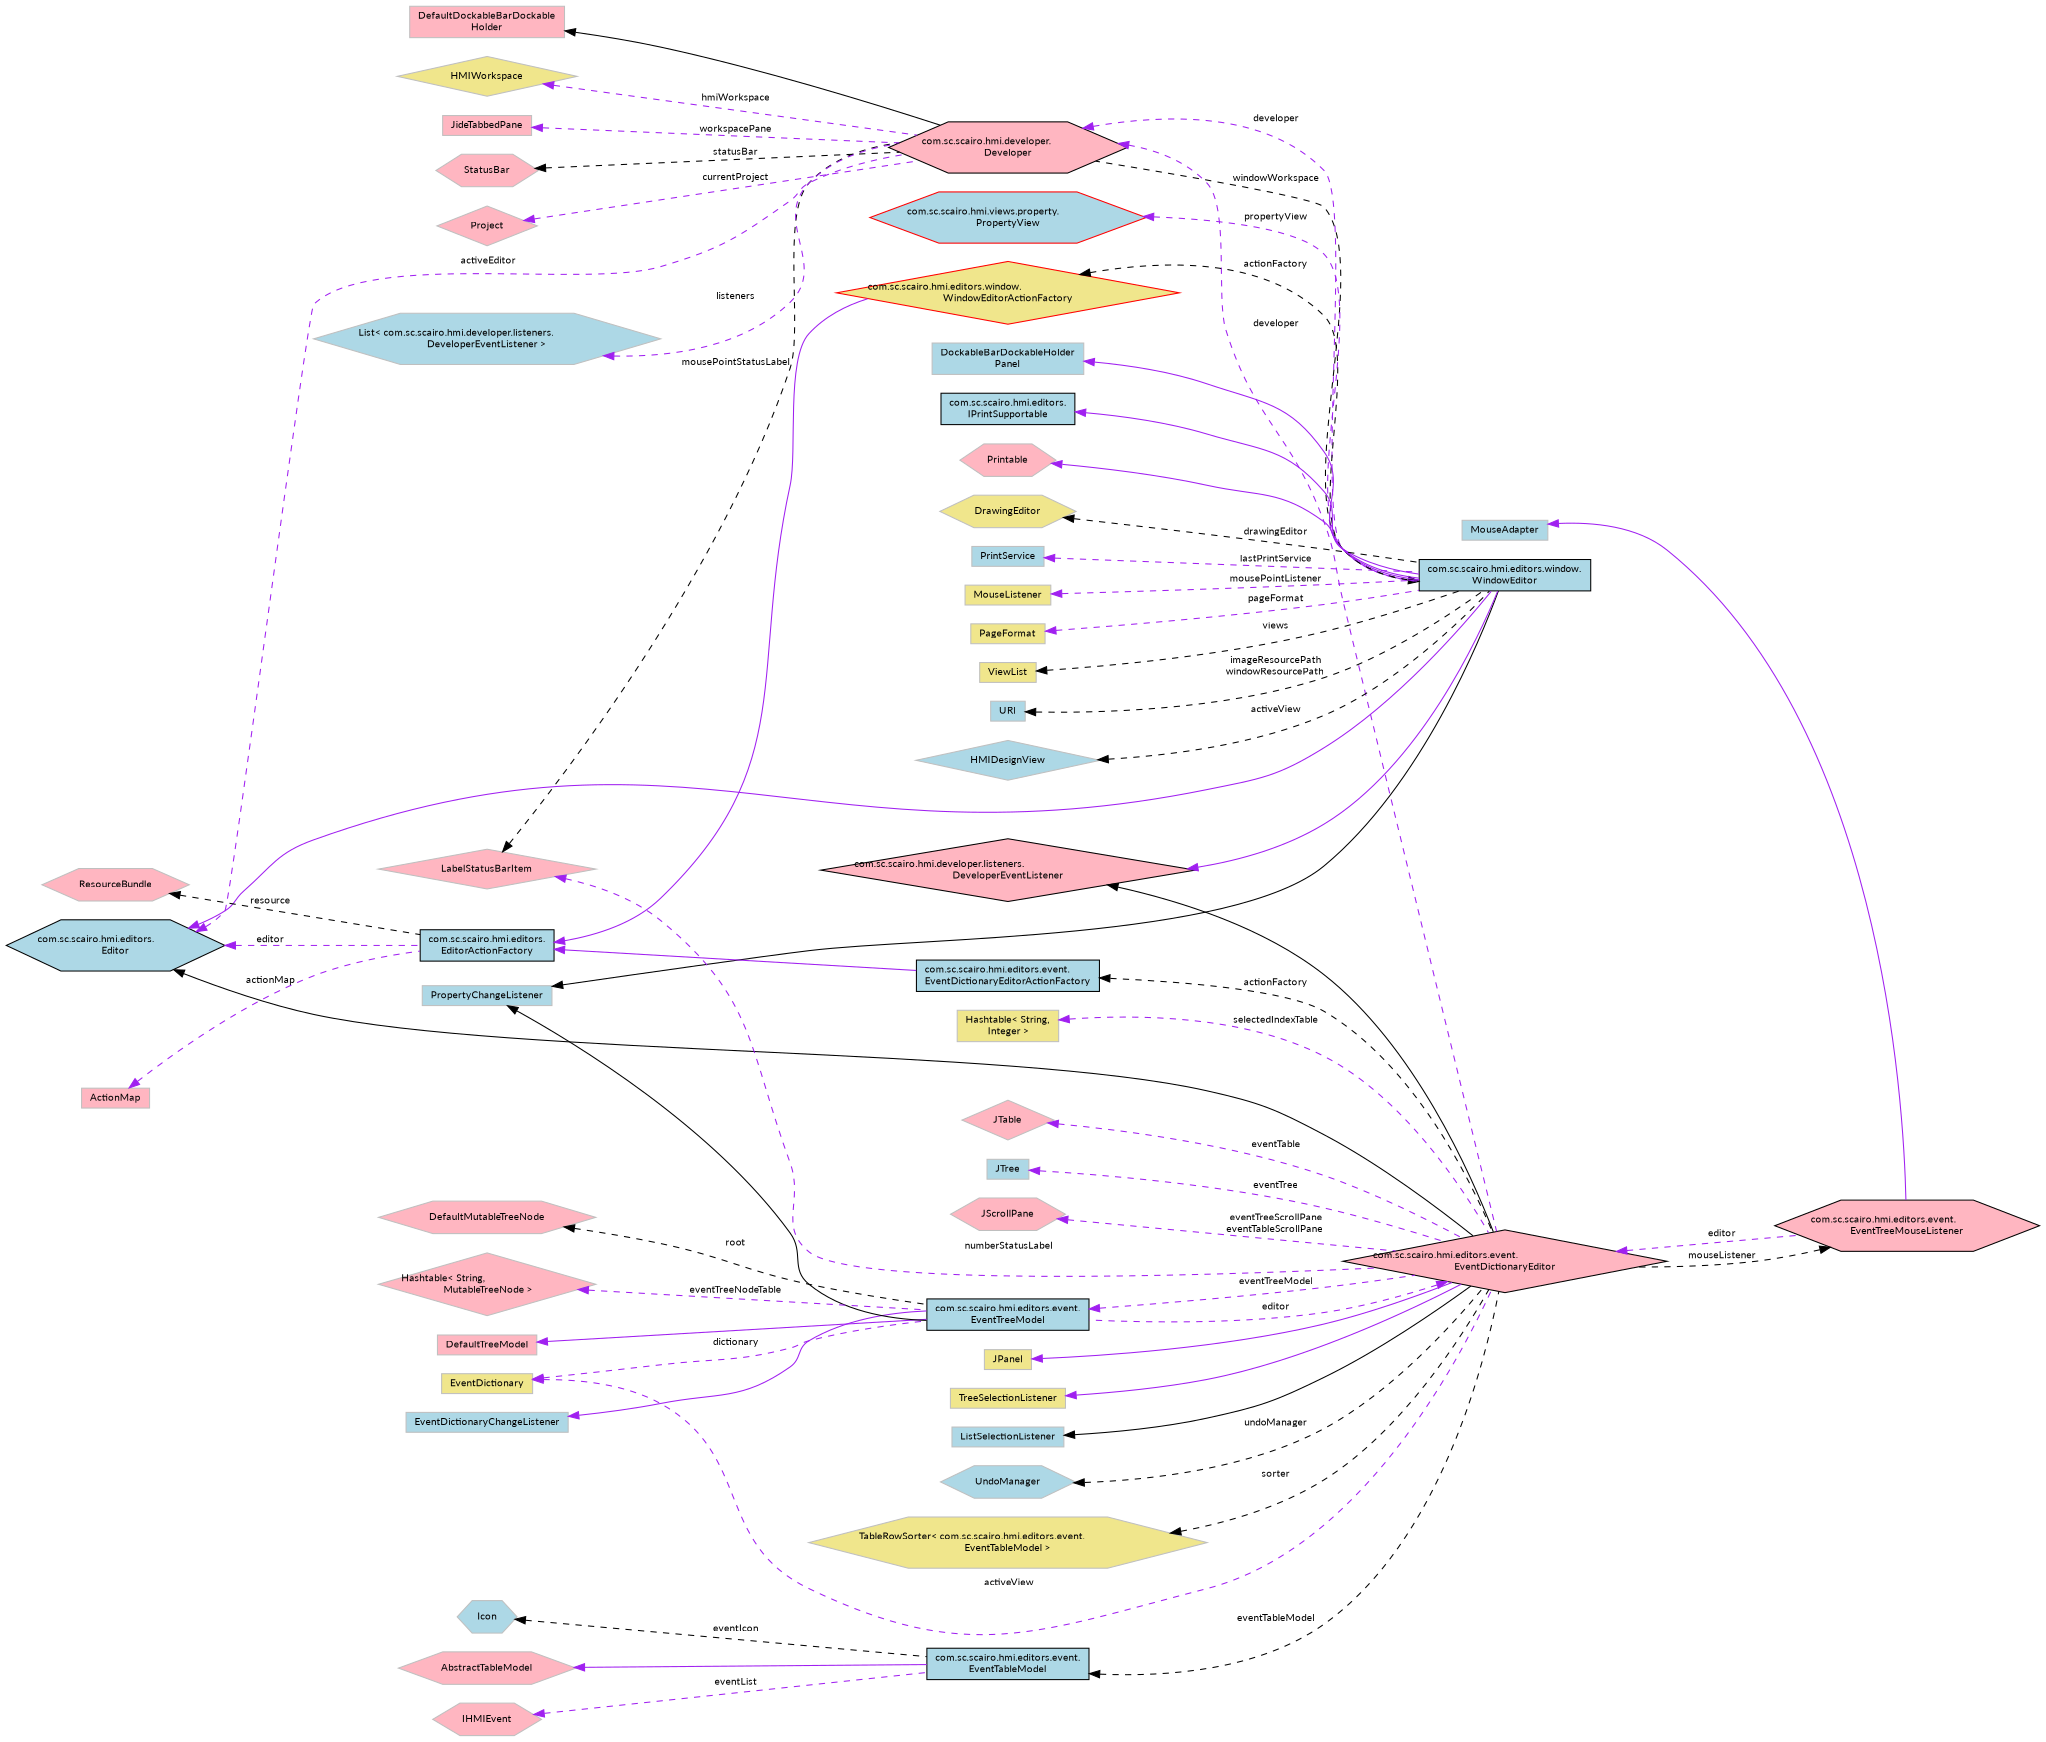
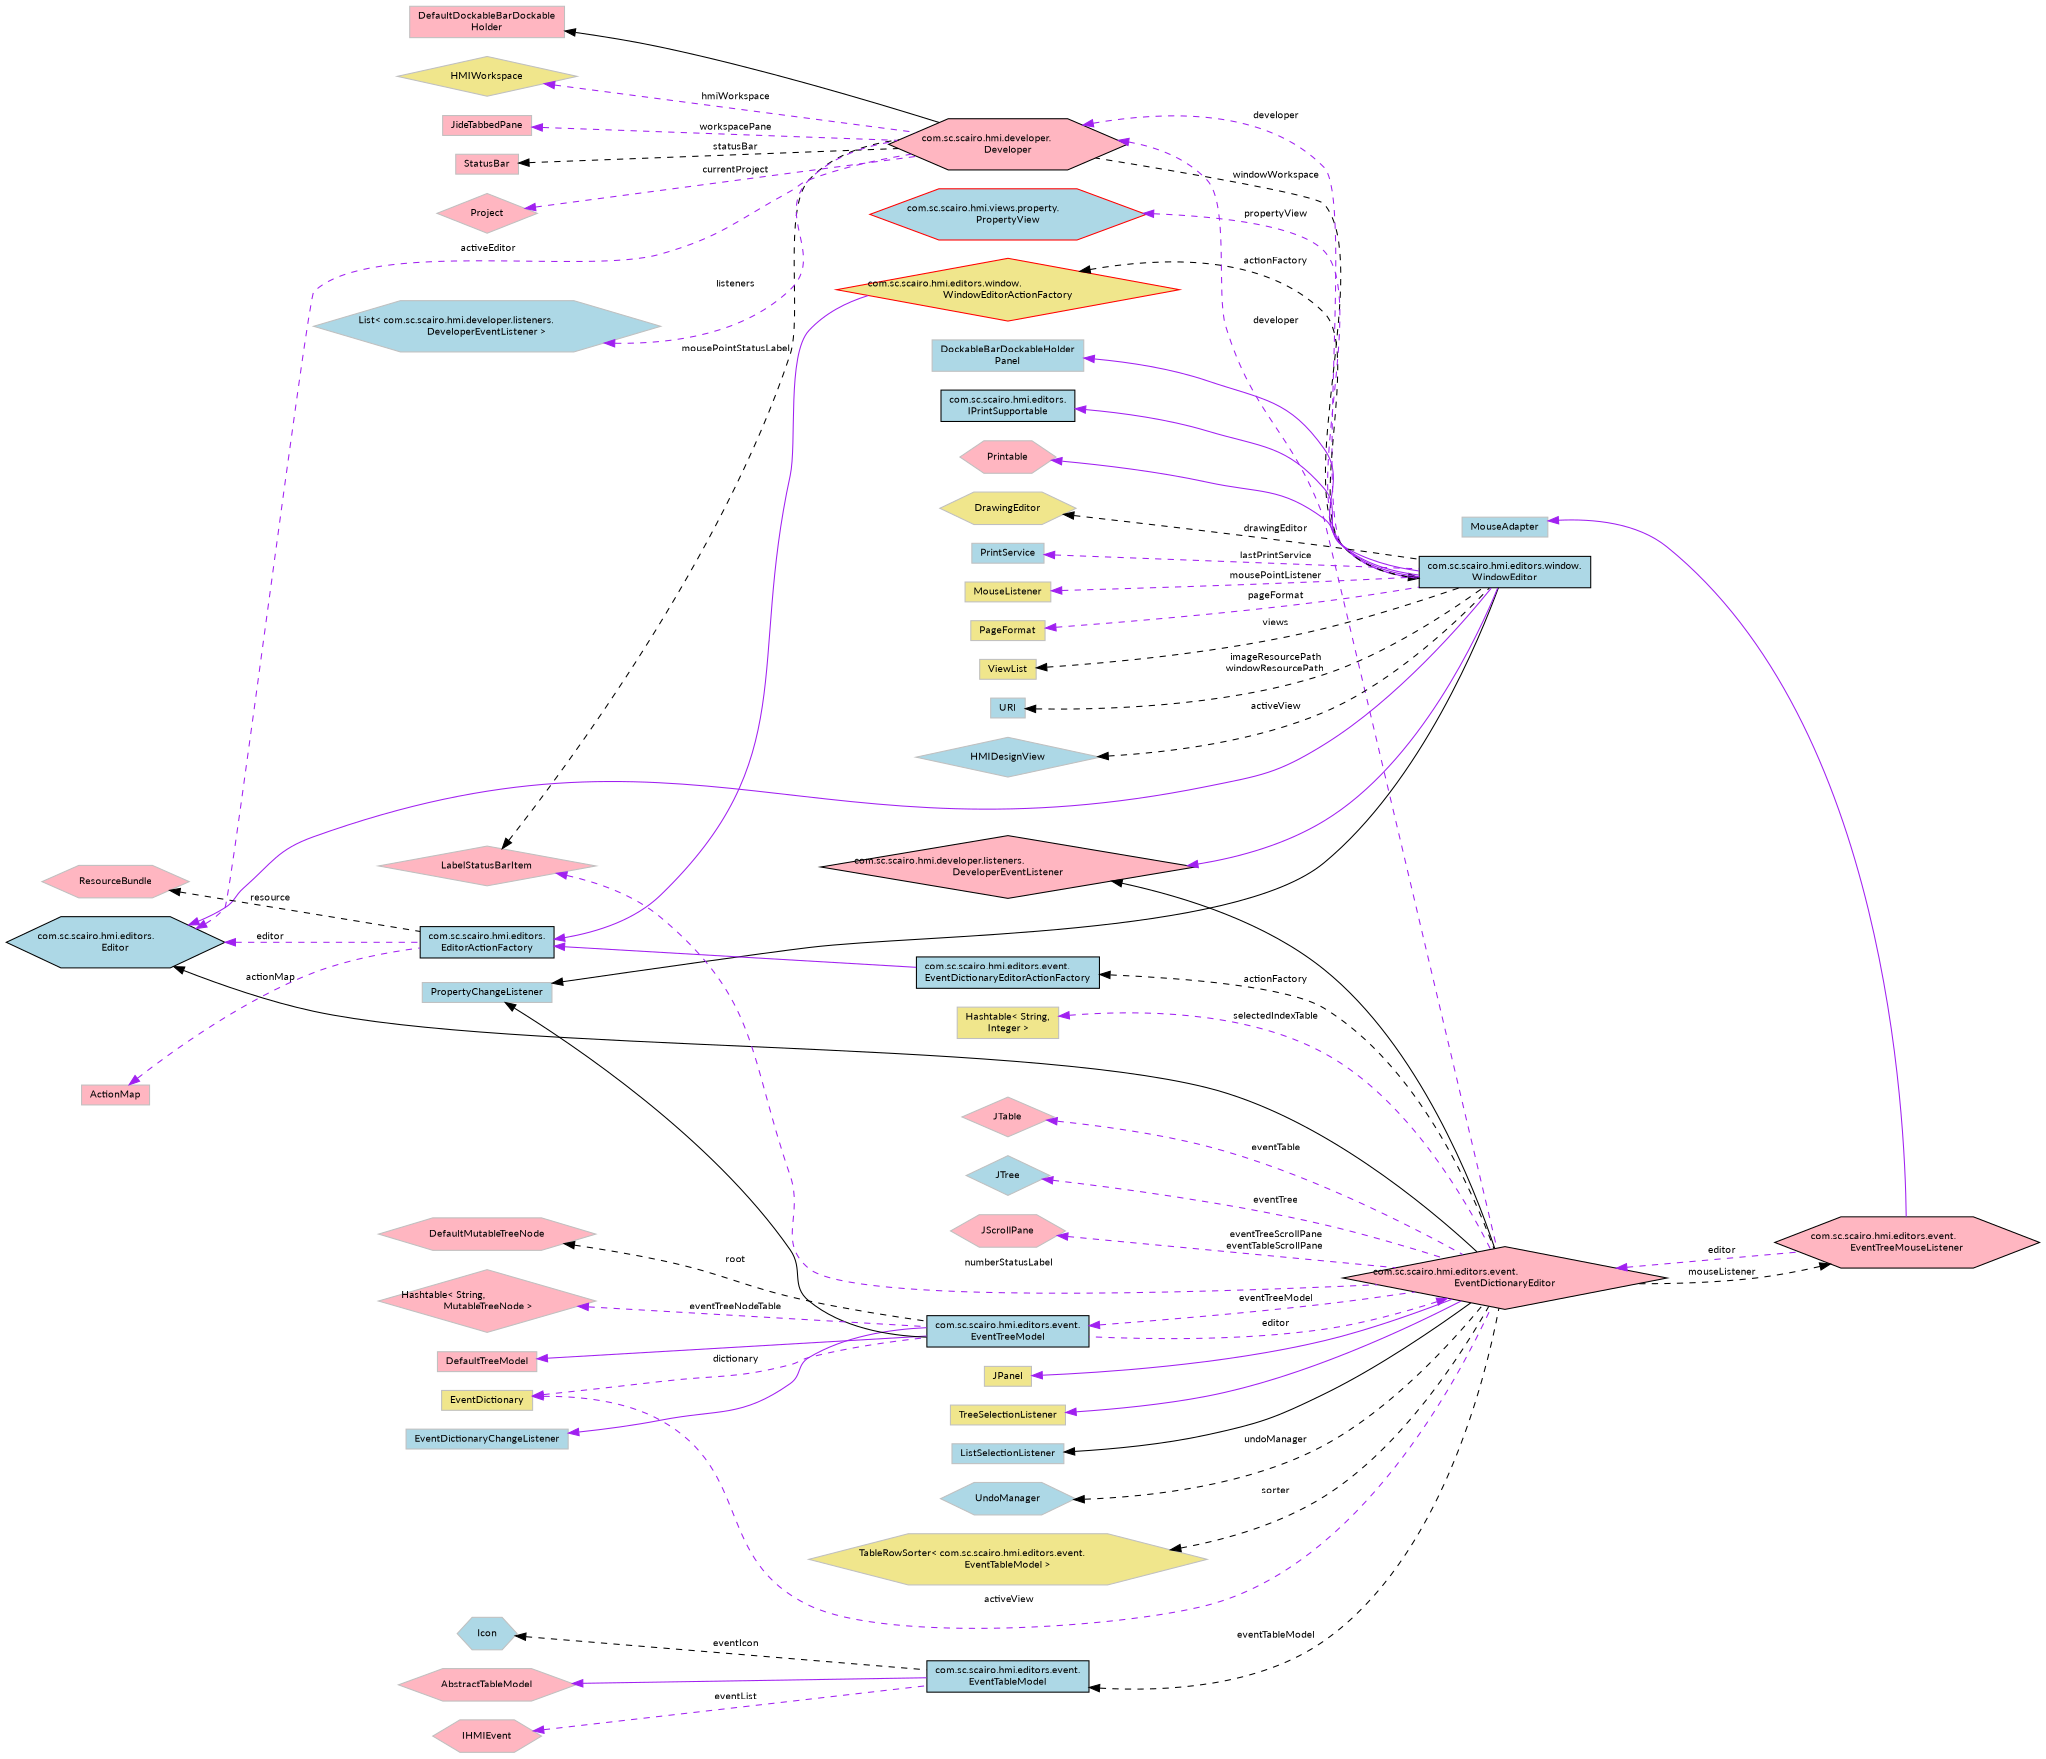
node "StatusBar": shape hexagon -> box
node "JTree": shape box -> diamond
